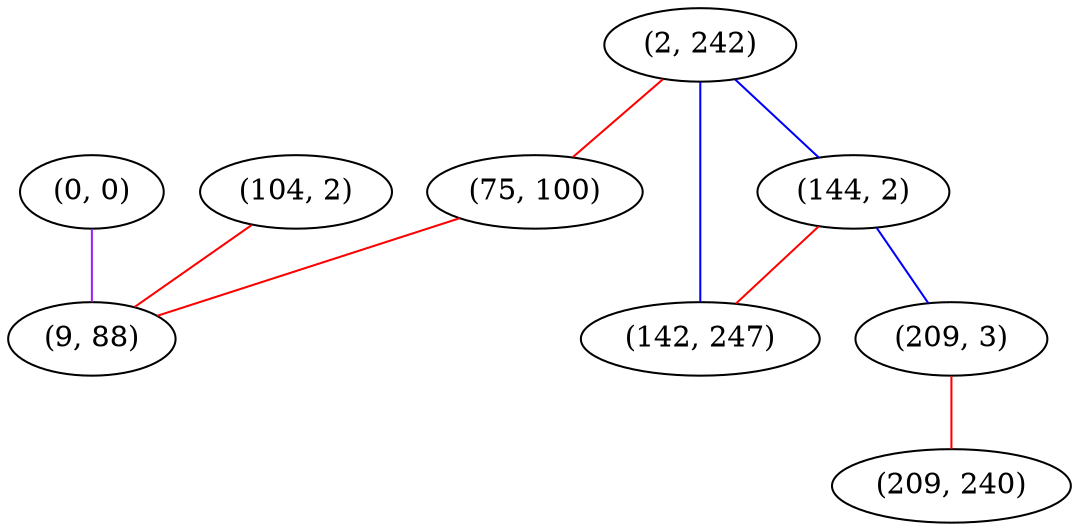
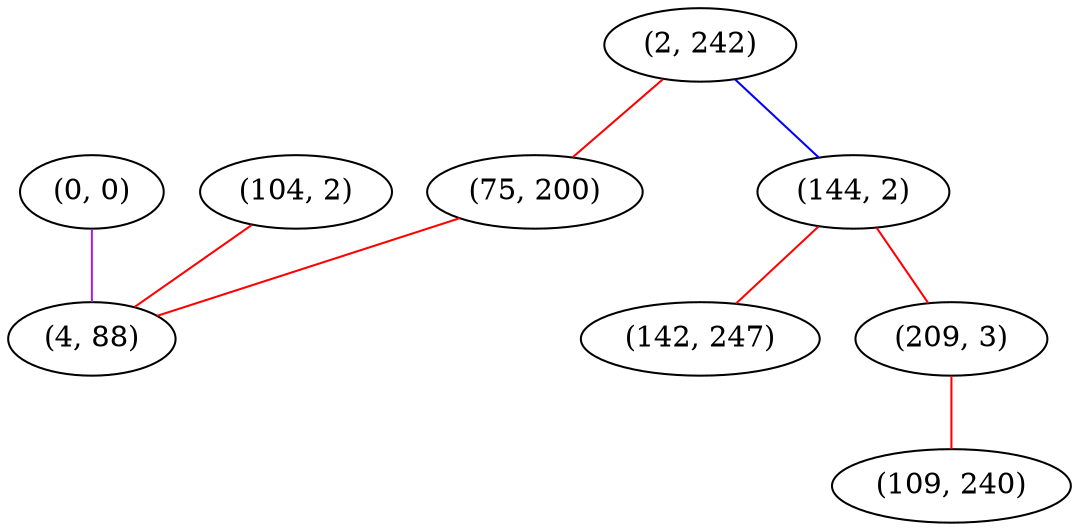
node "(75, 100)": label "(75, 100)" -> "(75, 200)"
edge "(2, 242)" -- "(142, 247)": removed
edge "(144, 2)" -- "(209, 3)": color blue -> red
node "(9, 88)": label "(9, 88)" -> "(4, 88)"
node "(209, 240)": label "(209, 240)" -> "(109, 240)"
